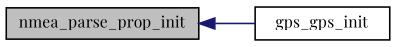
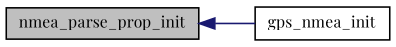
node "gps_gps_init": label "gps_gps_init" -> "gps_nmea_init"
